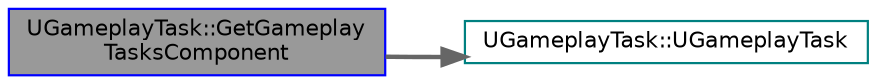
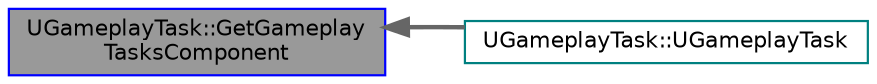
edge "UGameplayTask::GetGameplay TasksComponent" -> "UGameplayTask::UGameplayTask": reversed
